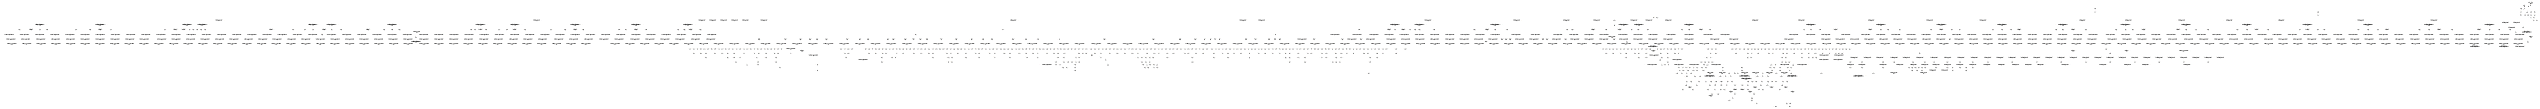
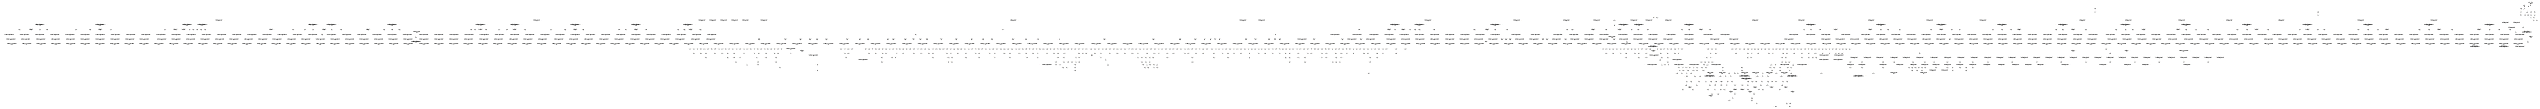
node "{HWOffsetFix:32, -24, TWOSCOMPLEMENT} ID: 682": added
